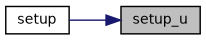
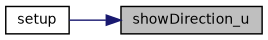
node "setup_u": label "setup_u" -> "showDirection_u"
